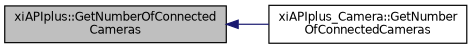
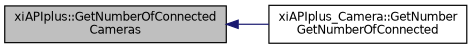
node "xiAPIplus_Camera::GetNumber OfConnectedCameras": label "xiAPIplus_Camera::GetNumber OfConnectedCameras" -> "xiAPIplus_Camera::GetNumber GetNumberOfConnected"
